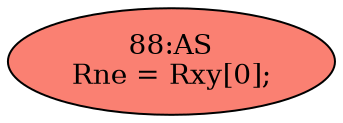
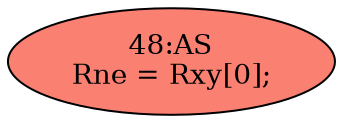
node "88:AS Rne = Rxy[0];": label "88:AS Rne = Rxy[0];" -> "48:AS Rne = Rxy[0];"
